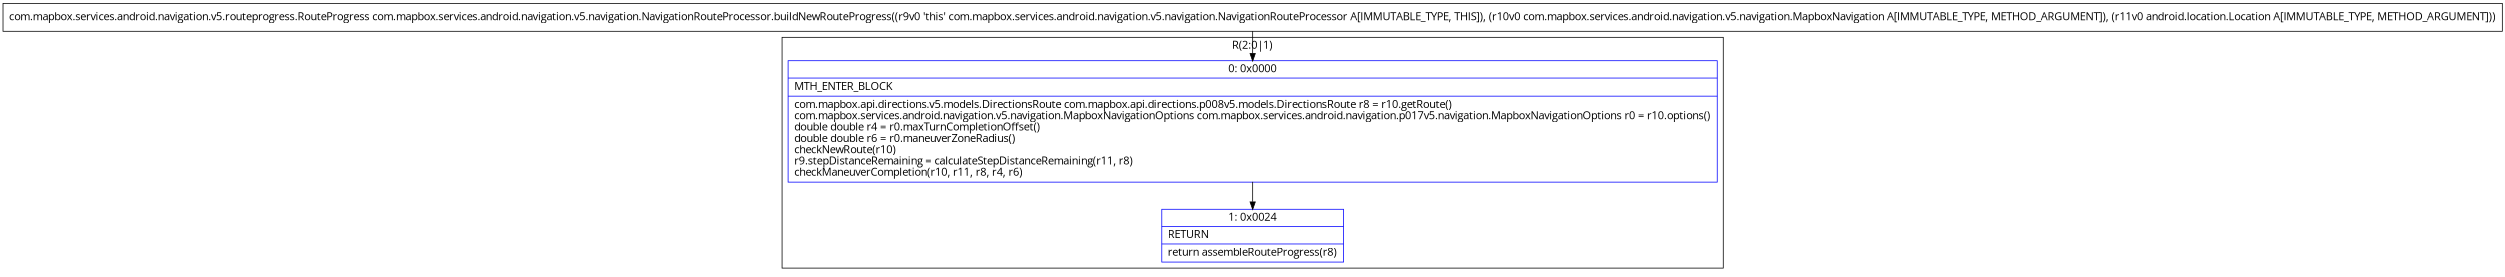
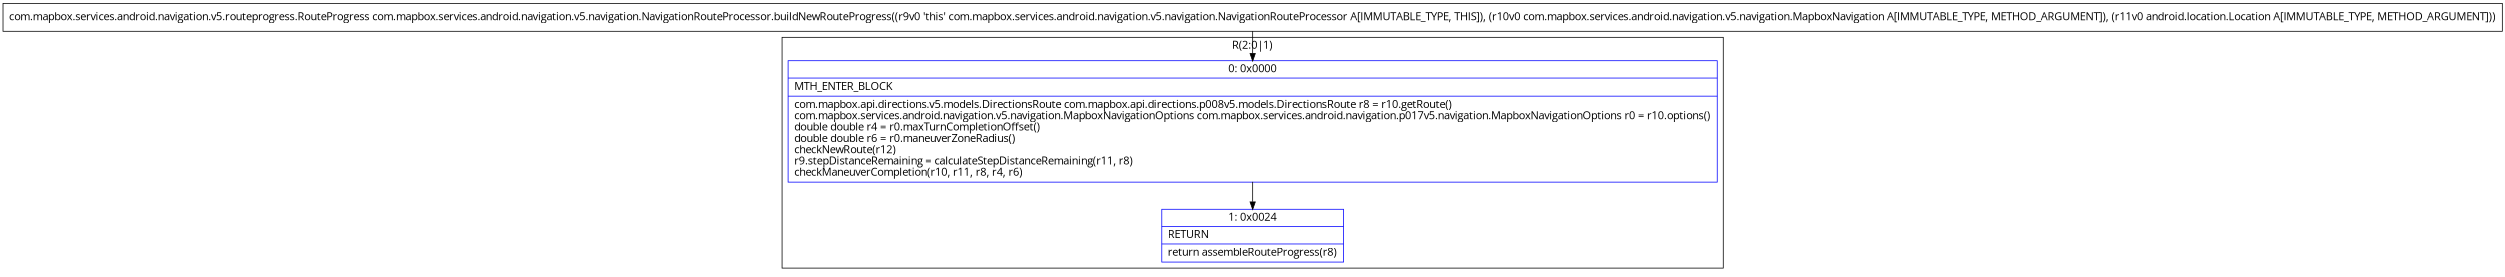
node "0: 0x0000": text "checkNewRoute(r10)" -> "checkNewRoute(r12)"
